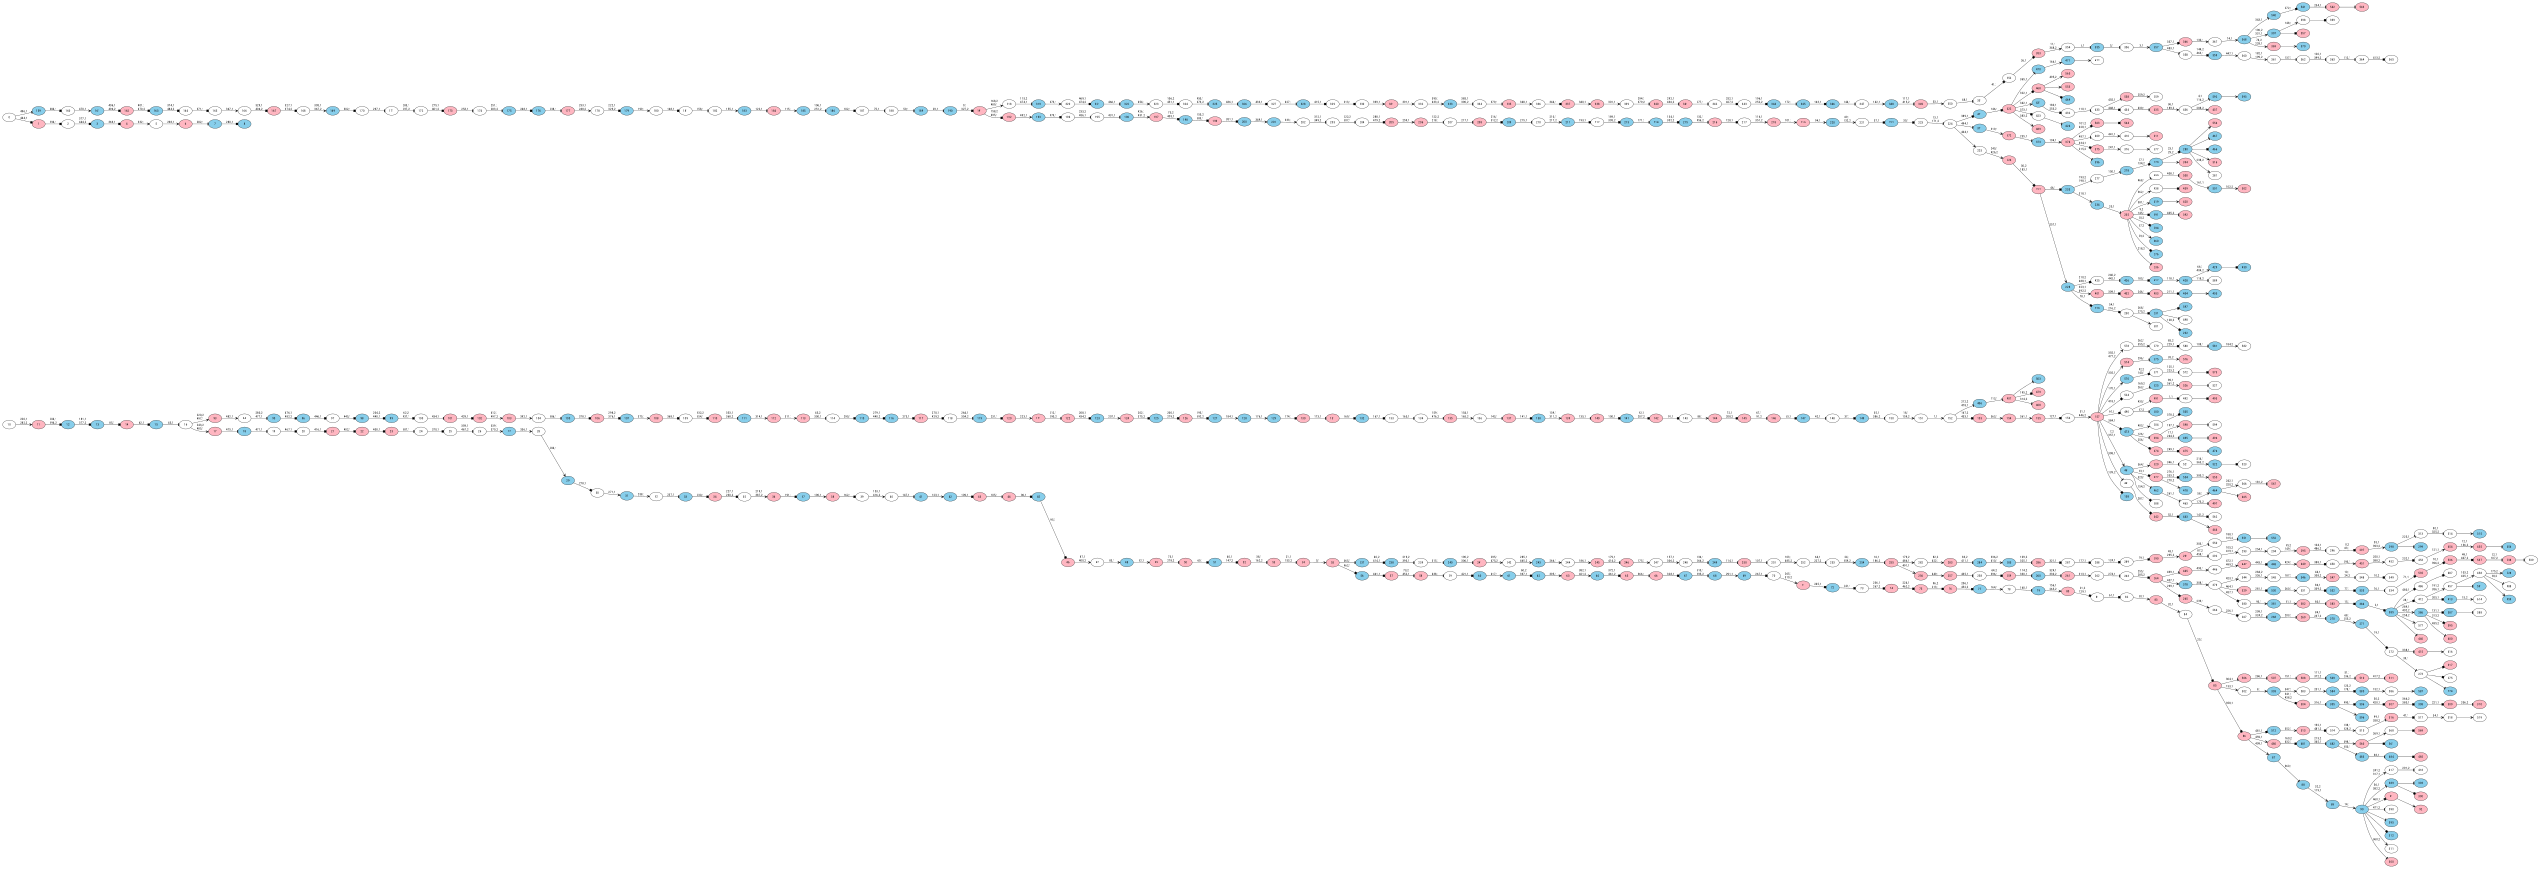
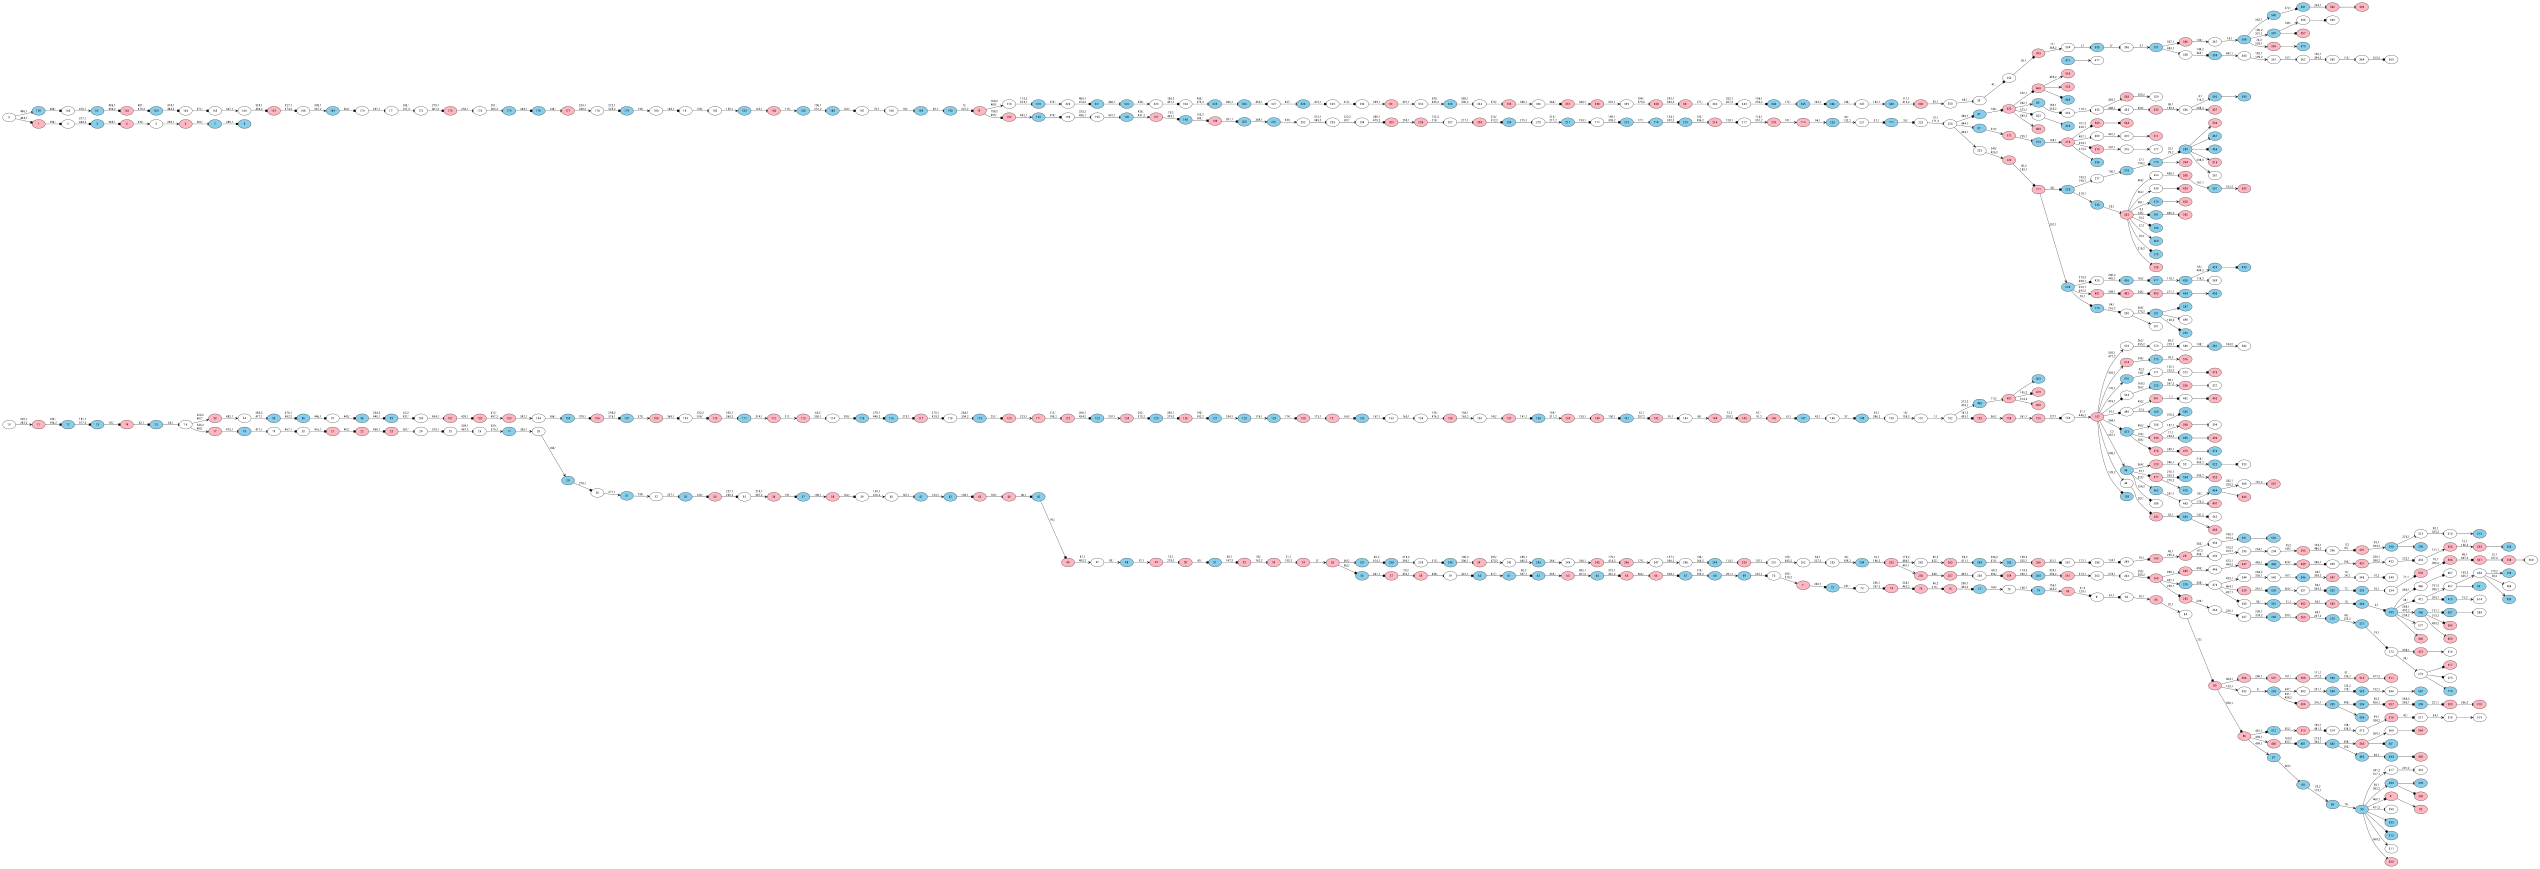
node "470": removed
edge "239" -> "240": arrowhead tee -> box
